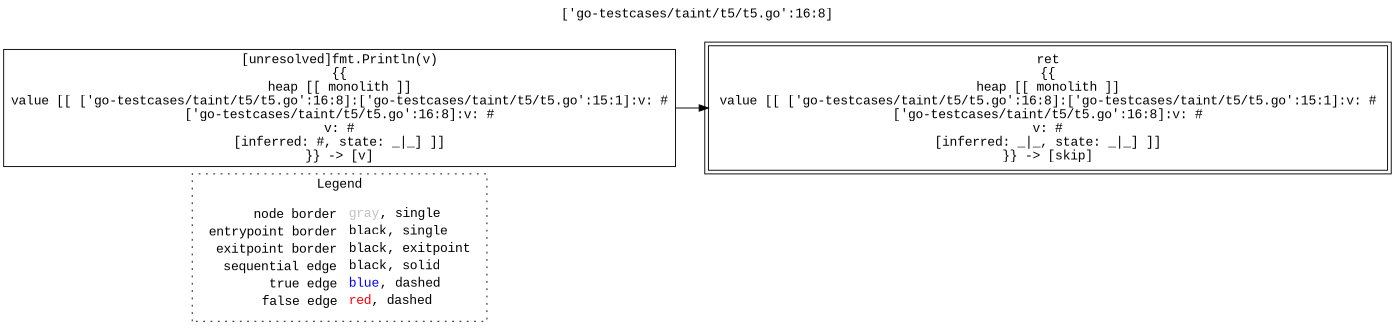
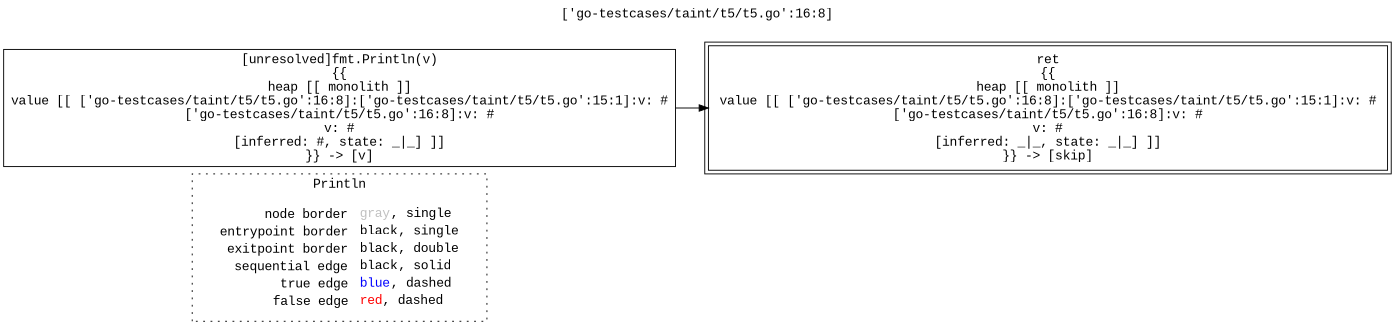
cluster "Legend": label "Legend" -> "Println"
node "node border": text ", exitpoint" -> ", double"
